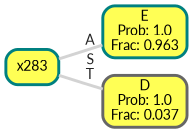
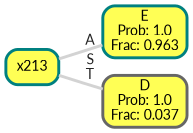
node "x283": label "x283" -> "x213"
